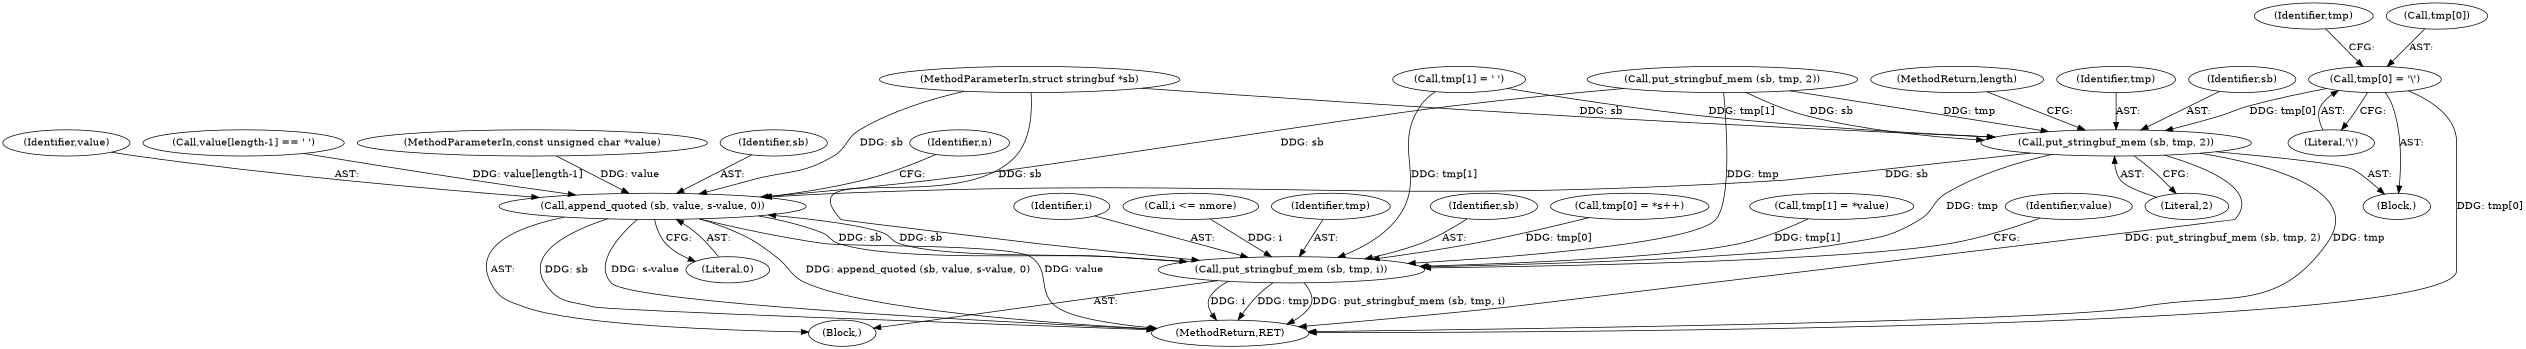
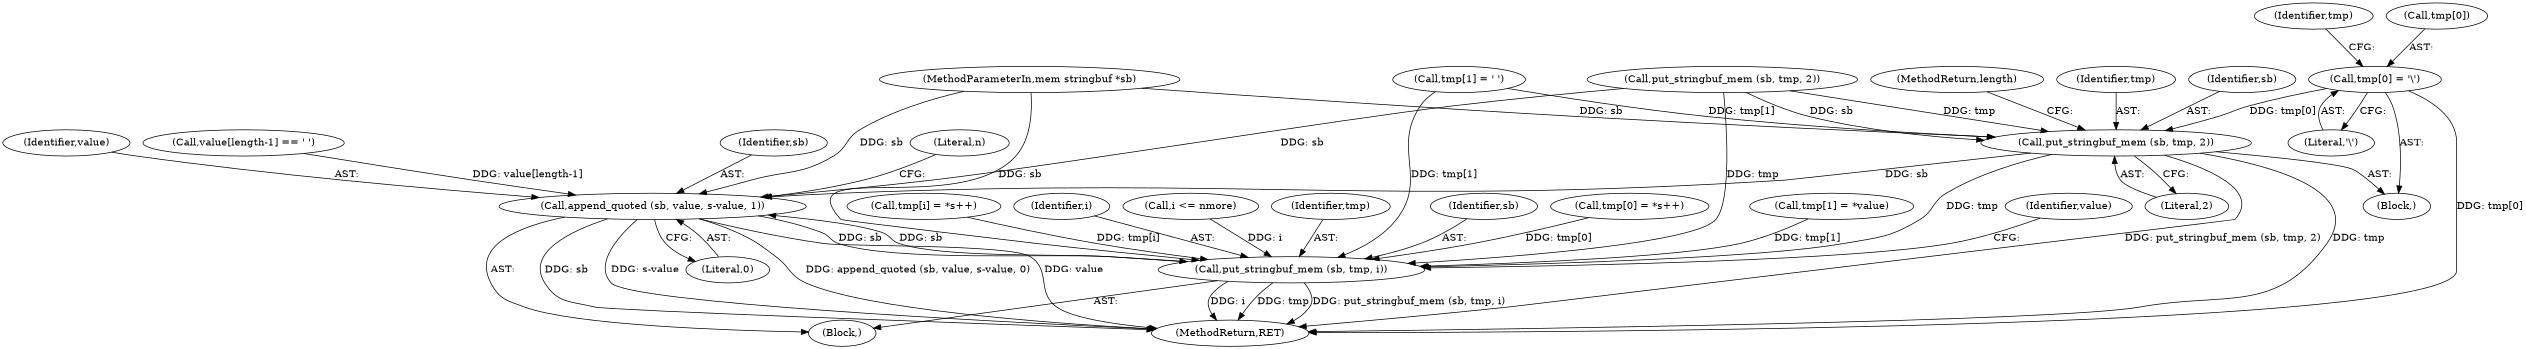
node "(MethodParameterIn,struct stringbuf *sb)": label "(MethodParameterIn,struct stringbuf *sb)" -> "(MethodParameterIn,mem stringbuf *sb)"
node "(MethodParameterIn,const unsigned char *value)": removed
node "(Identifier,n)": label "(Identifier,n)" -> "(Literal,n)"
node "(Call,append_quoted (sb, value, s-value, 0))": label "(Call,append_quoted (sb, value, s-value, 0))" -> "(Call,append_quoted (sb, value, s-value, 1))"
node "(Call,tmp[i] = *s++)": added
